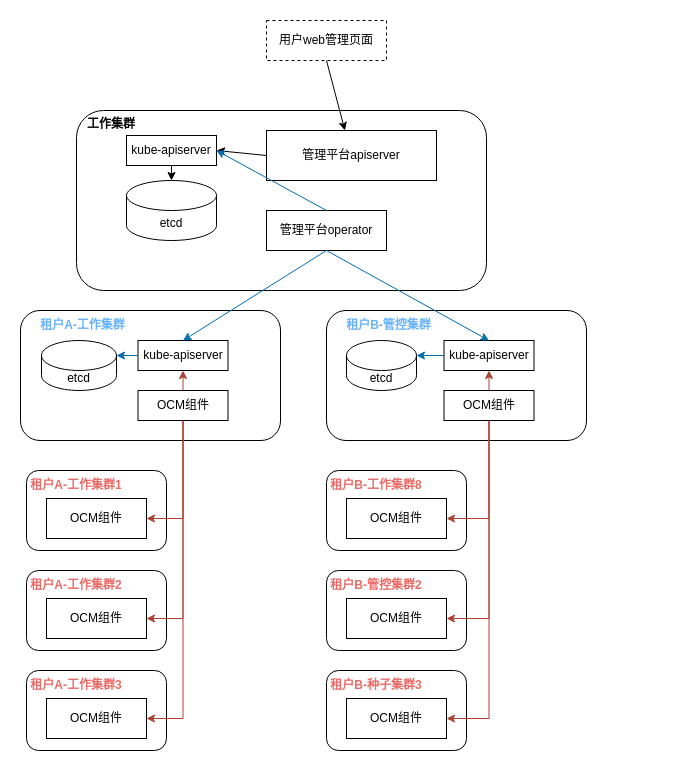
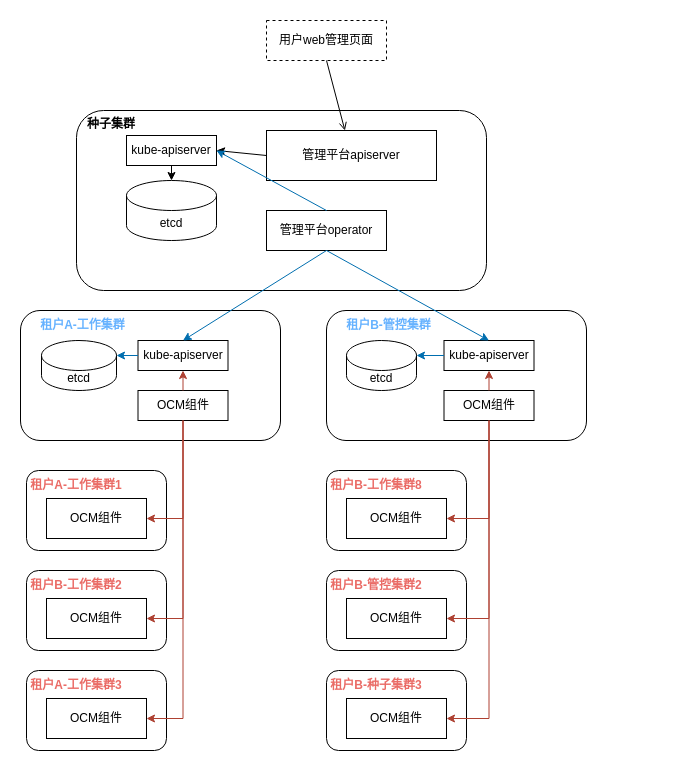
edge "用户web管理页面" -> "管理平台apiserver": arrowhead classic -> open
node "工作集群": label "工作集群" -> "种子集群"
node "租户A-工作集群2": label "租户A-工作集群2" -> "租户B-工作集群2"
